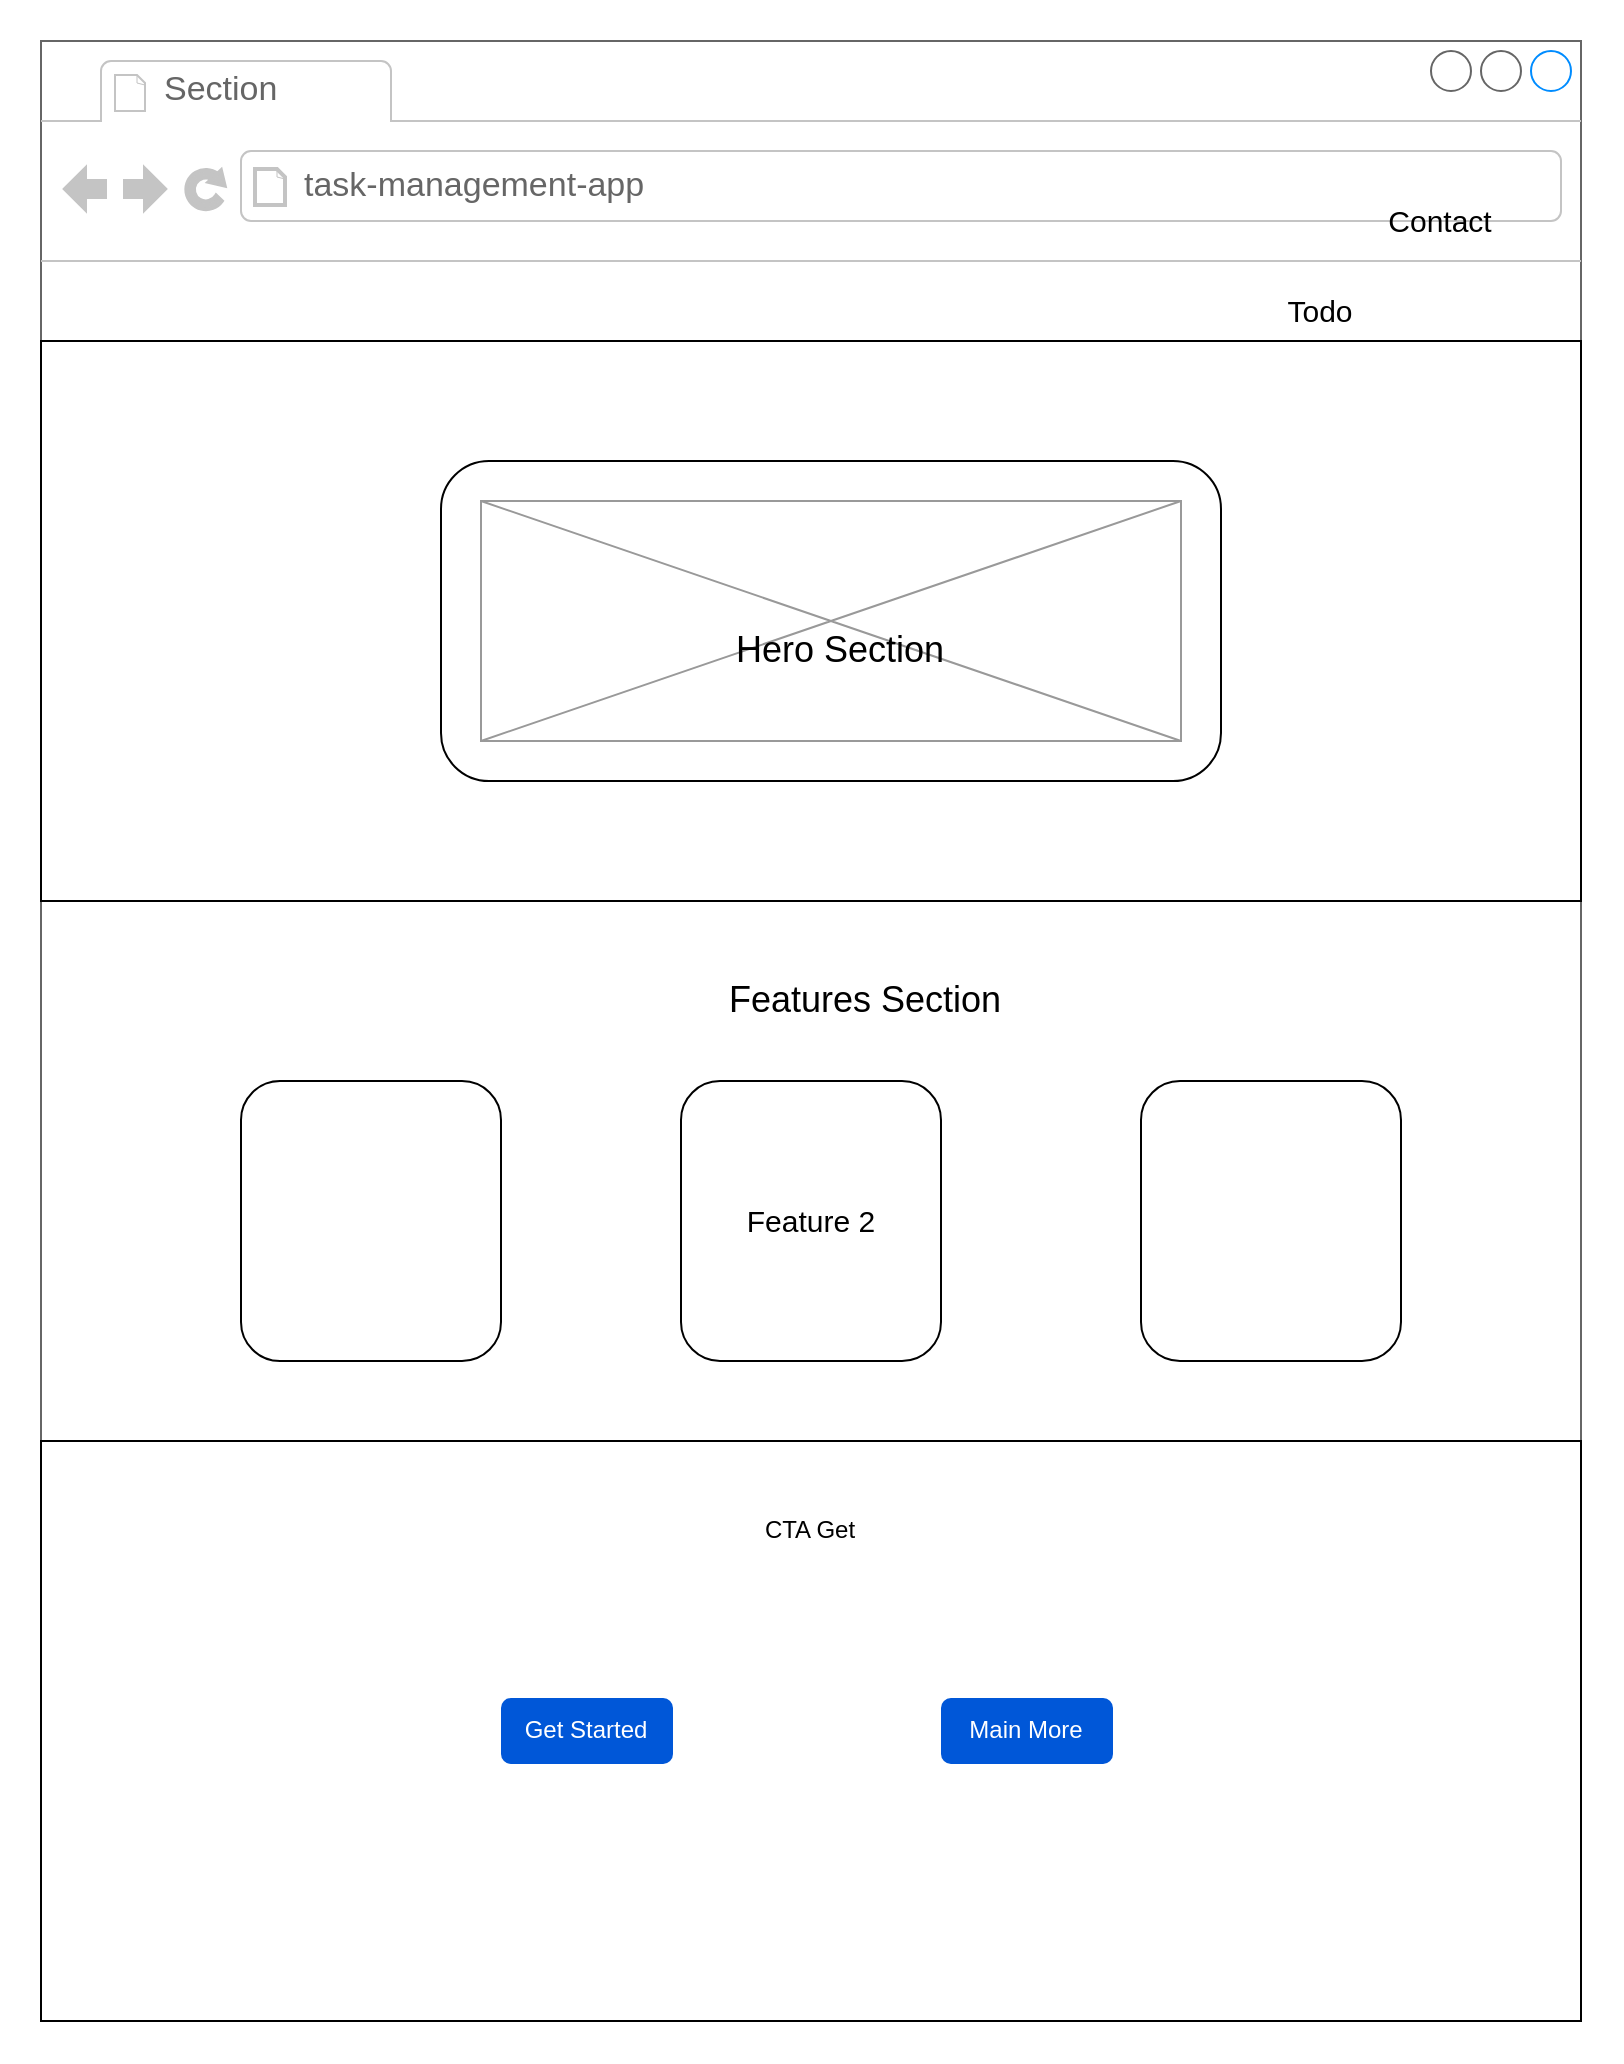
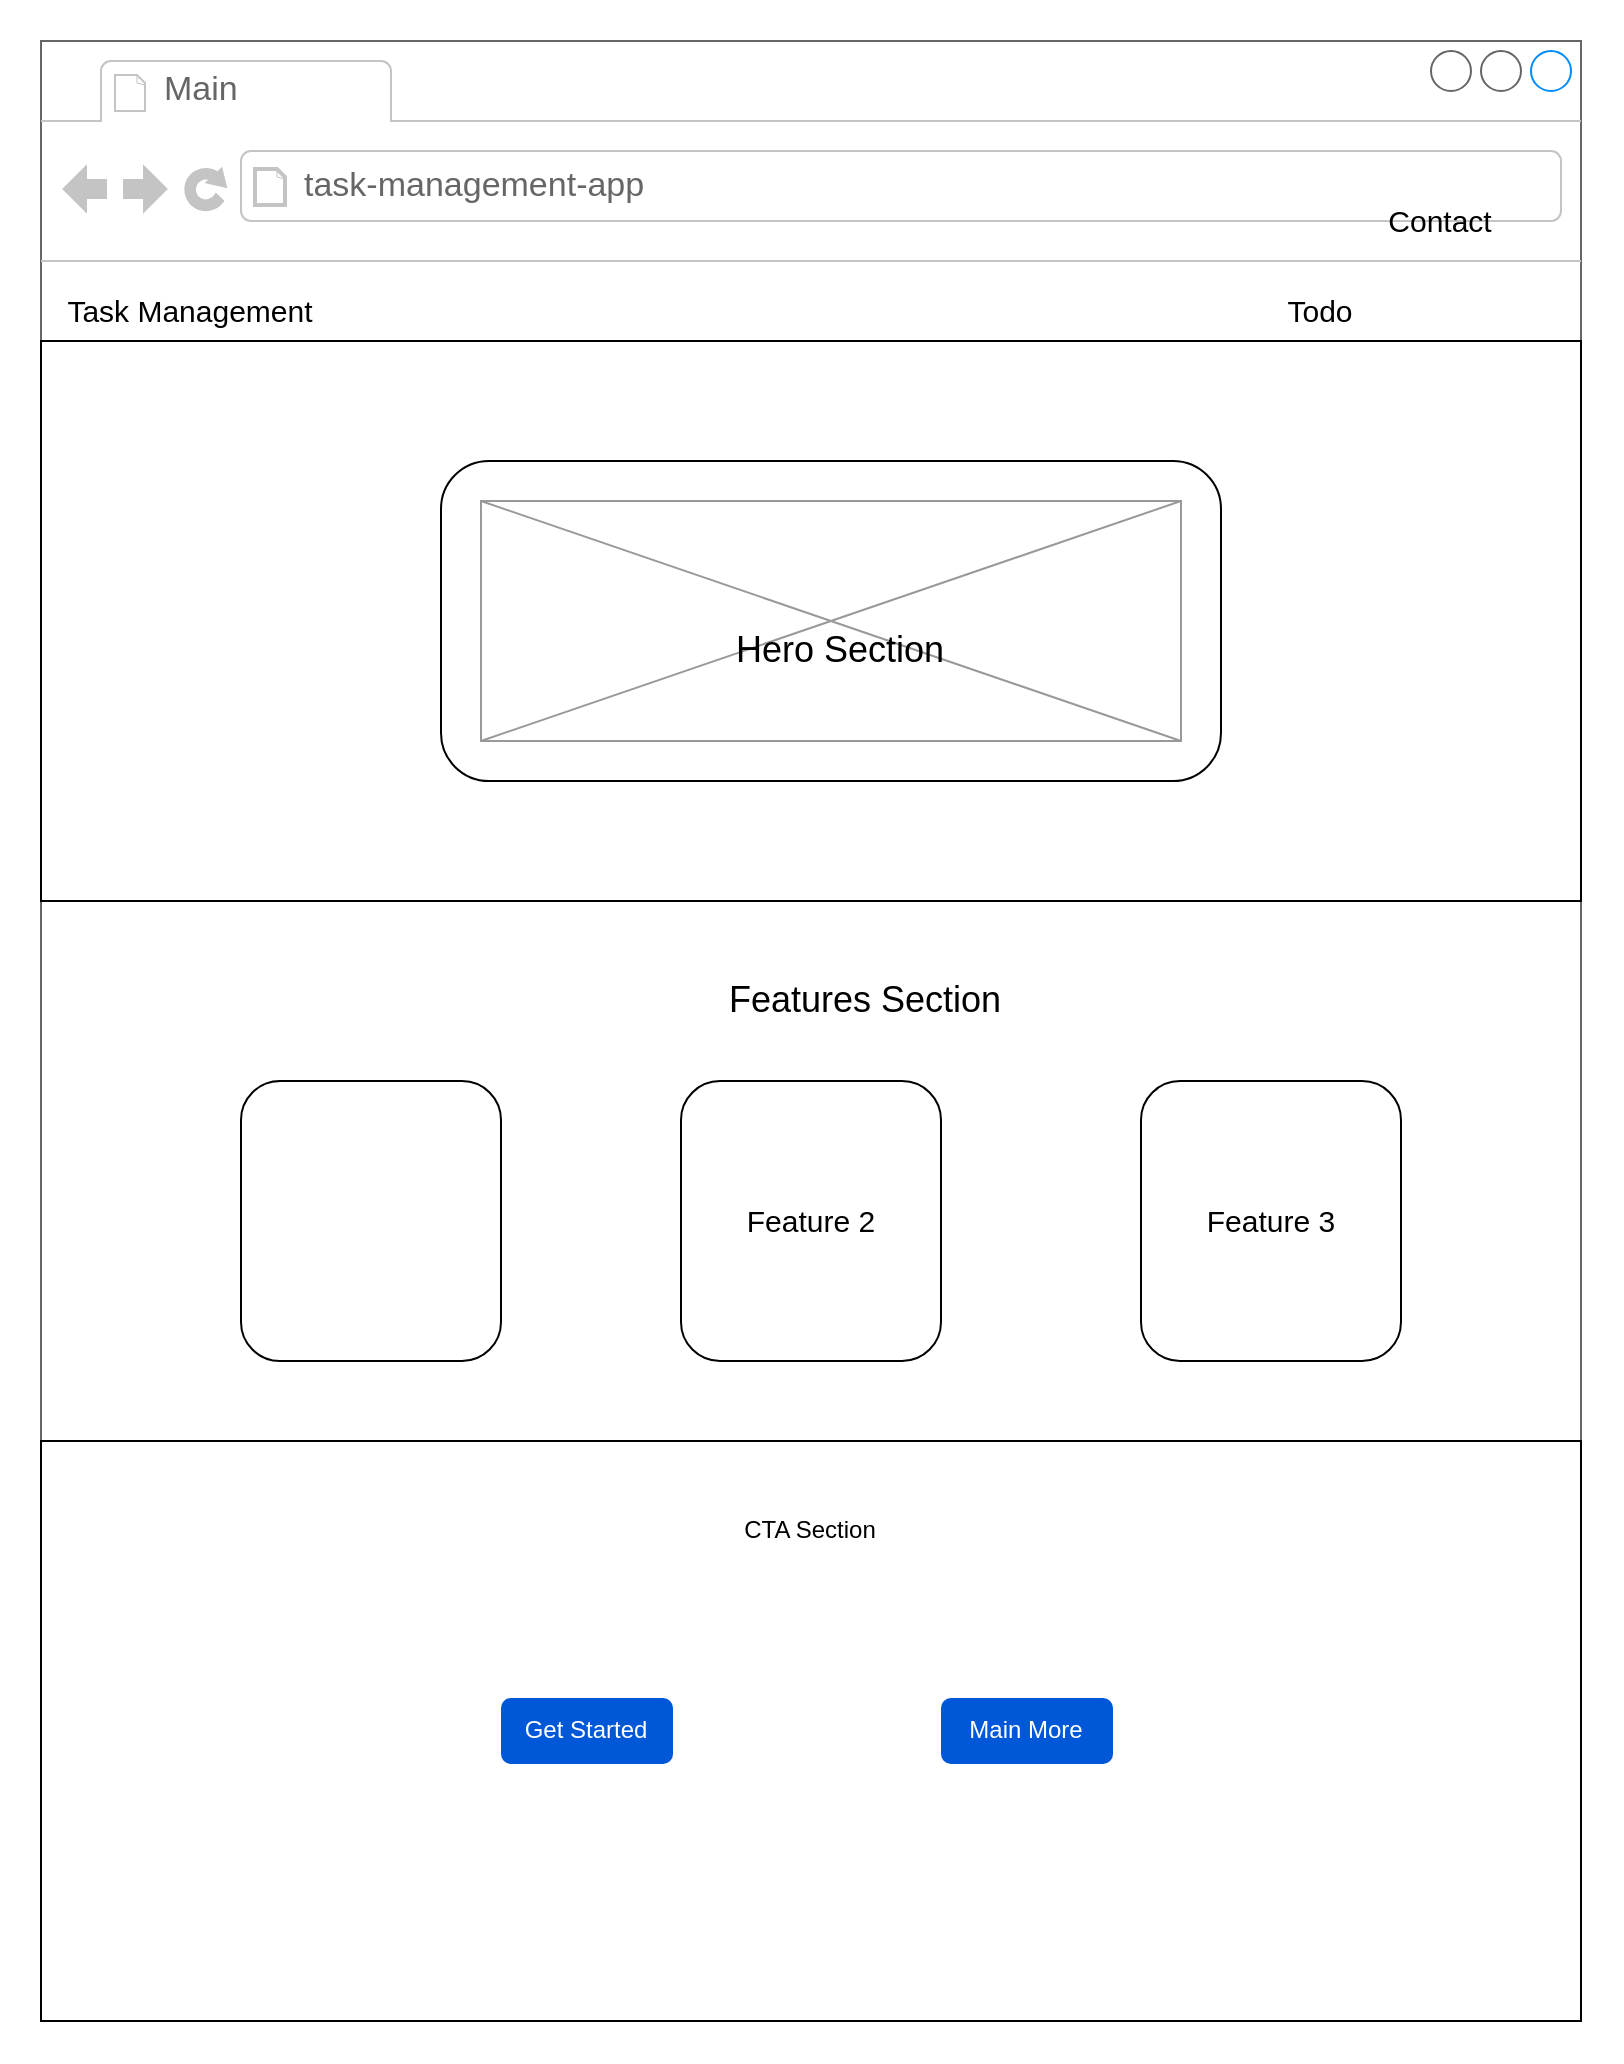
node "Section": label "Section" -> "Main"
node "Task Management": added
node "Feature 3": added
node "CTA Get": label "CTA Get" -> "CTA Section"
